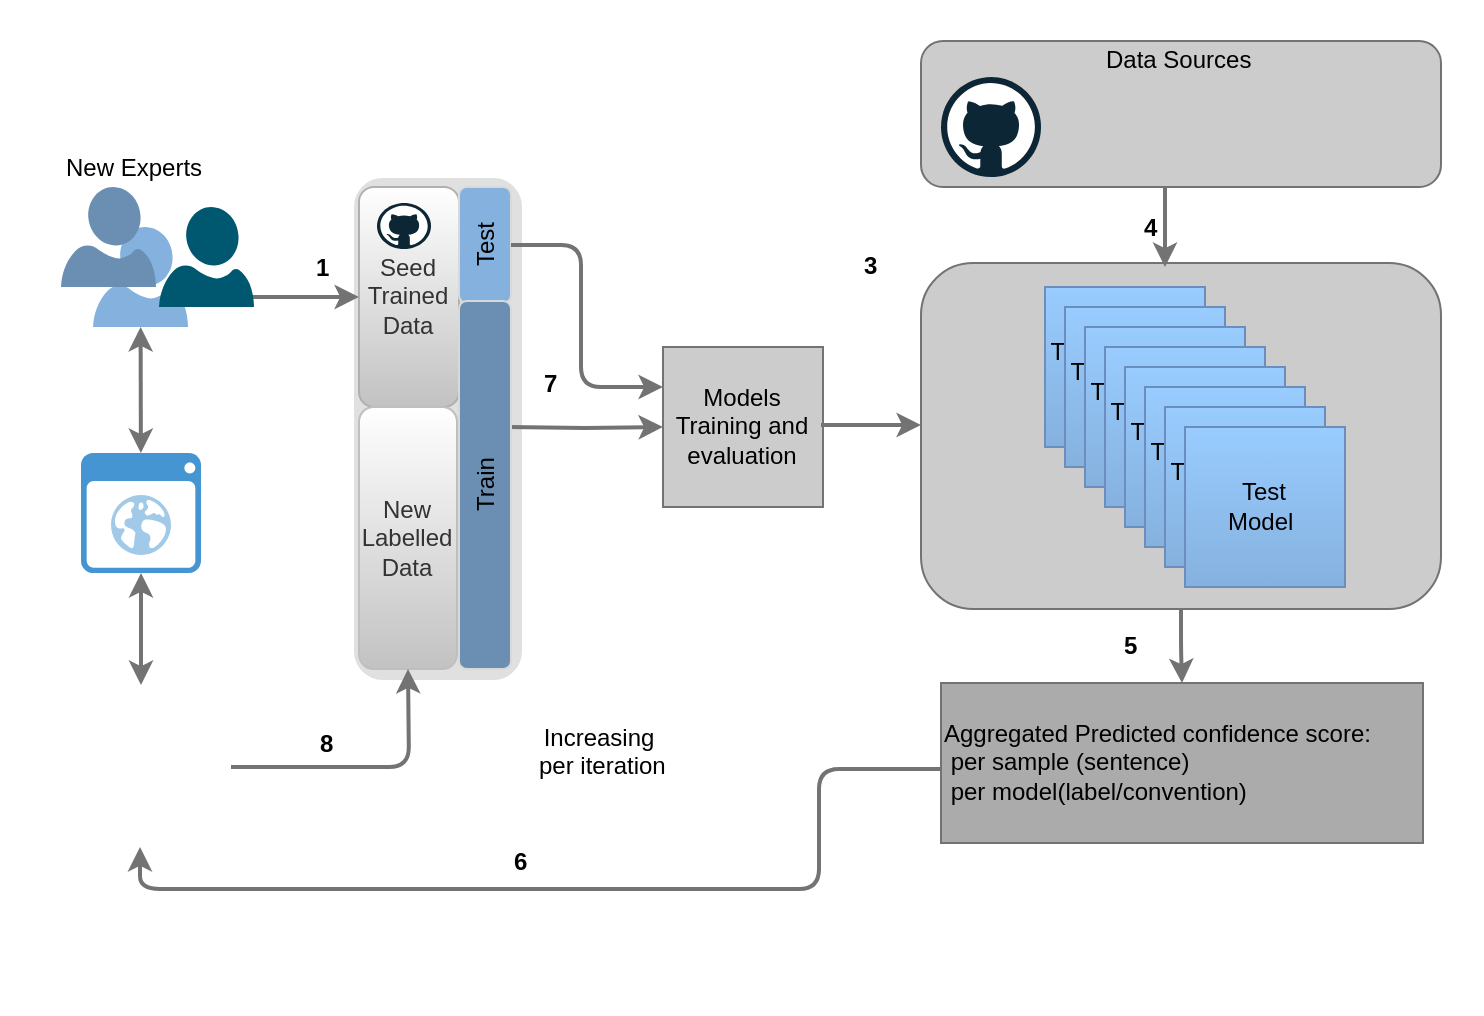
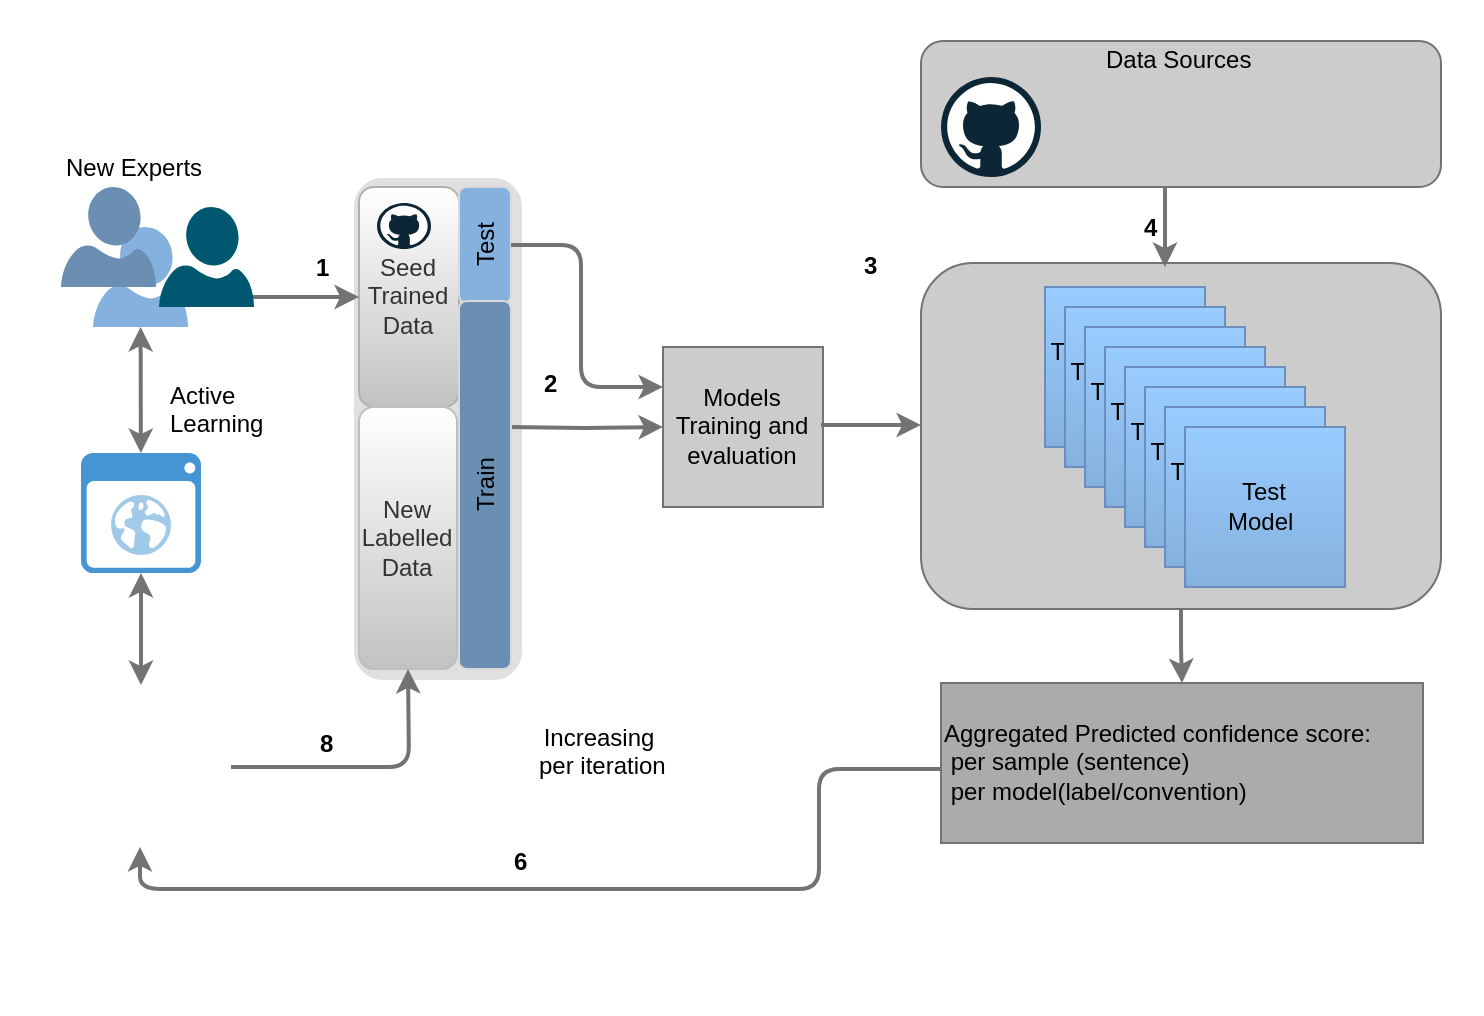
node "7": label "7" -> "2"
node "Active Learning": added
node "5": removed
